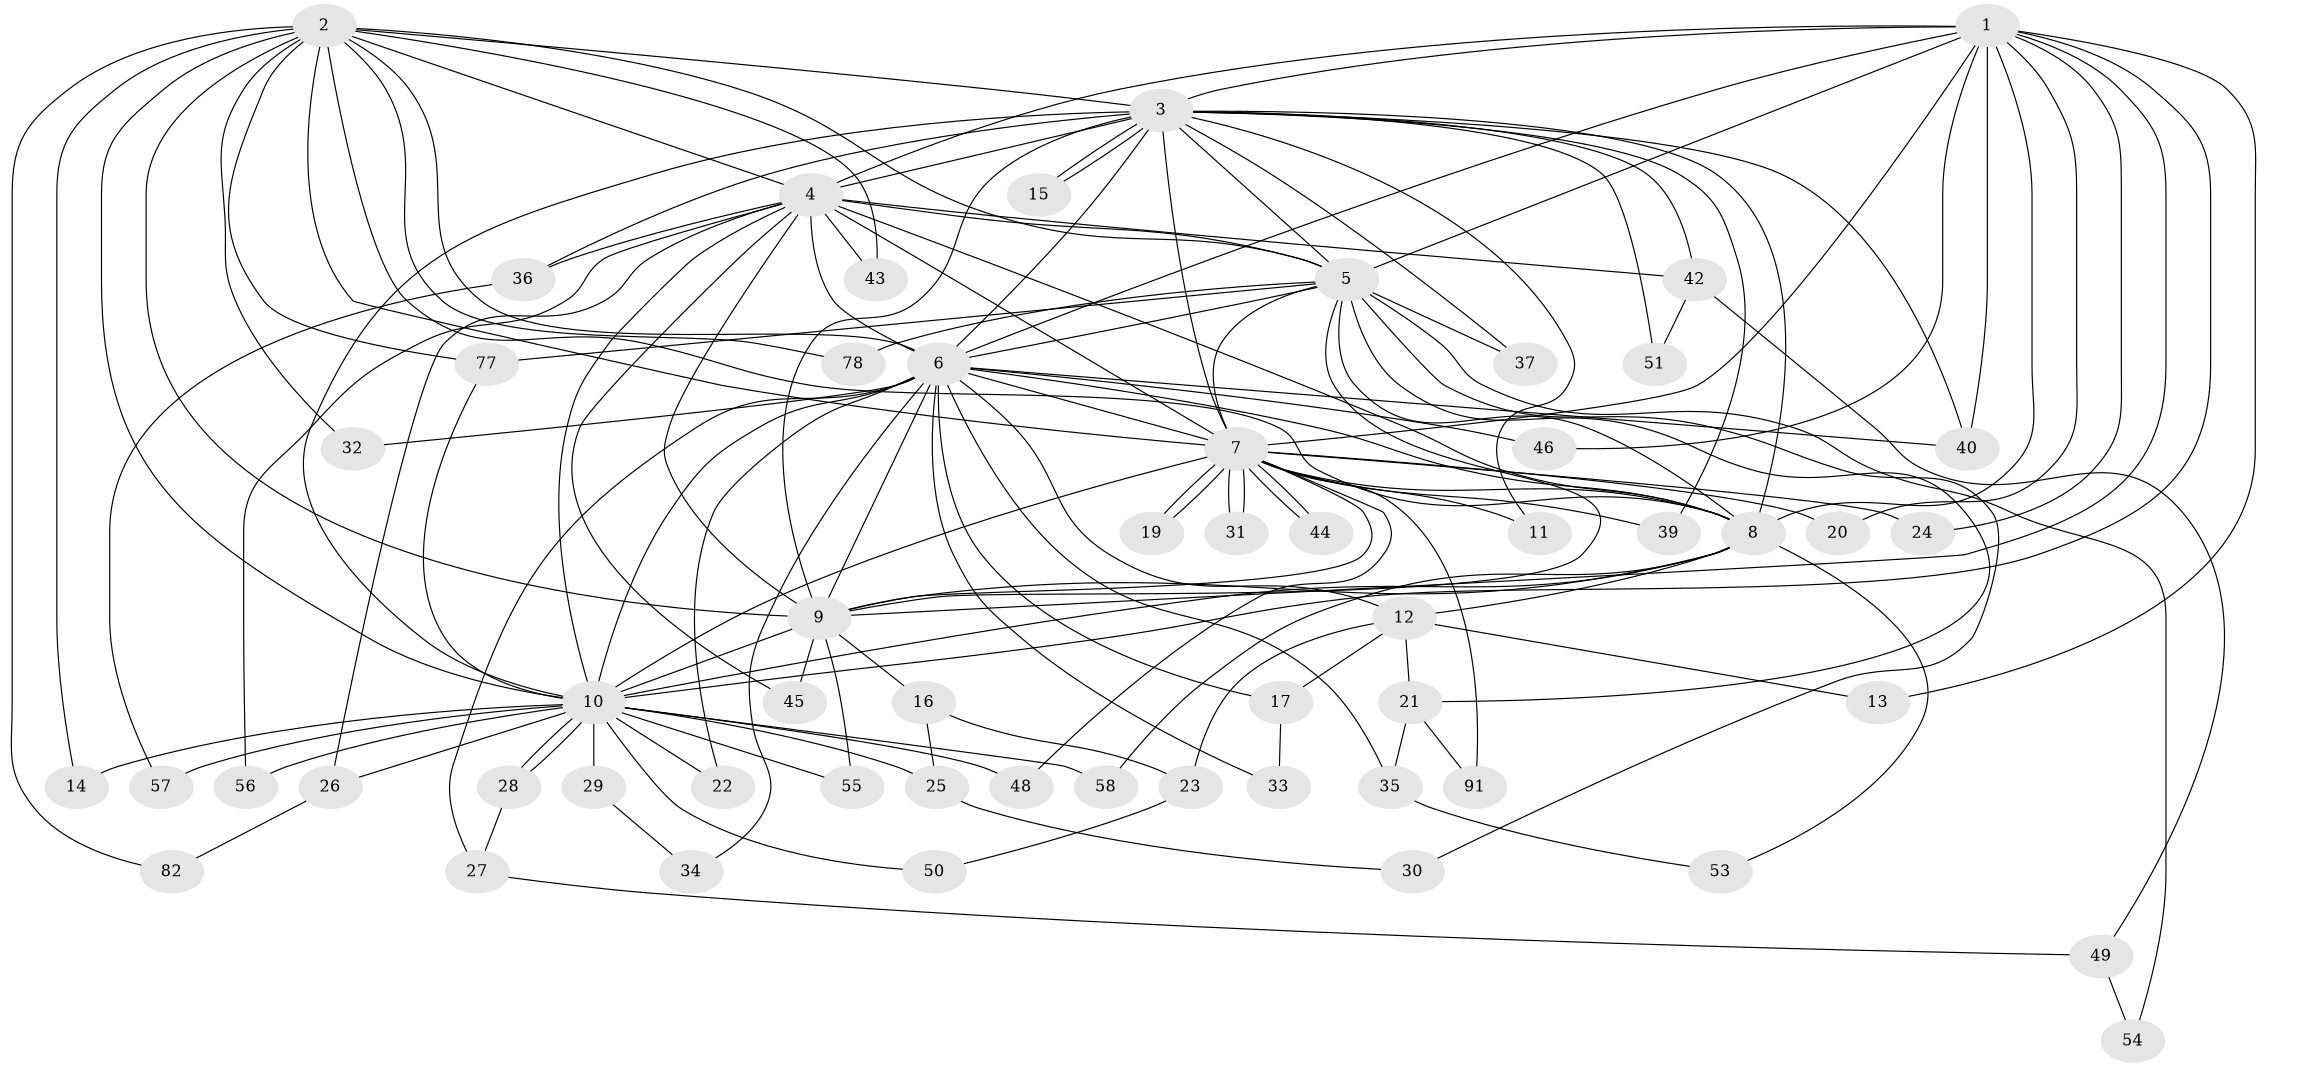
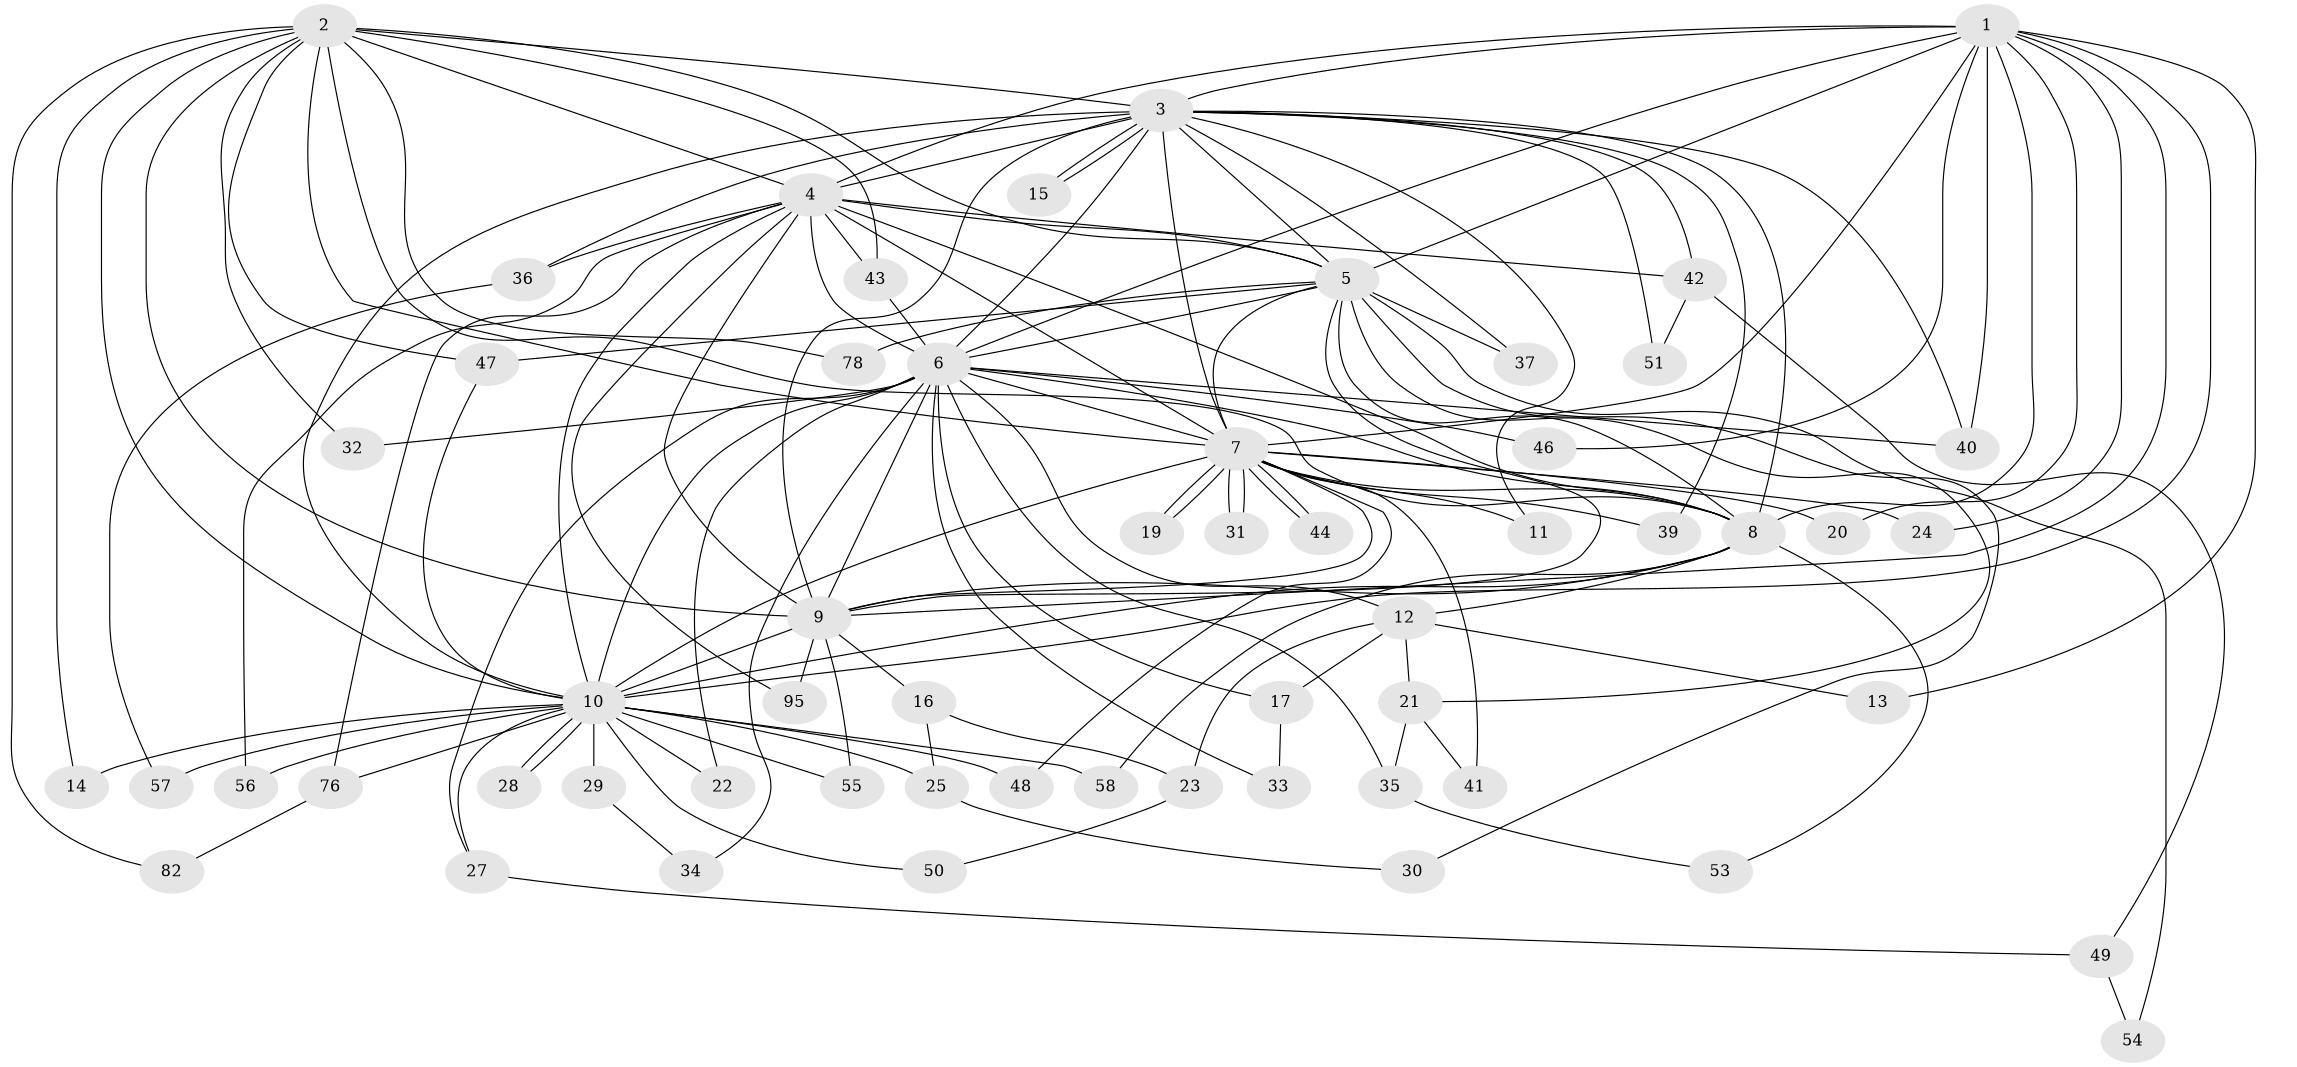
edge "2" -- "6": now "43" -- "6"
node "77": label "77" -> "47"
node "45": label "45" -> "95"
node "26": label "26" -> "76"
node "91": label "91" -> "41"
edge "28" -- "27": now "10" -- "27"
